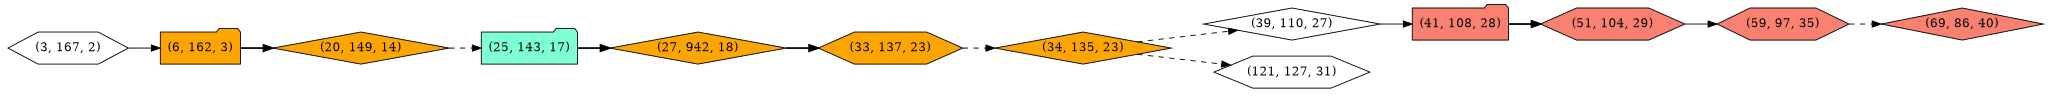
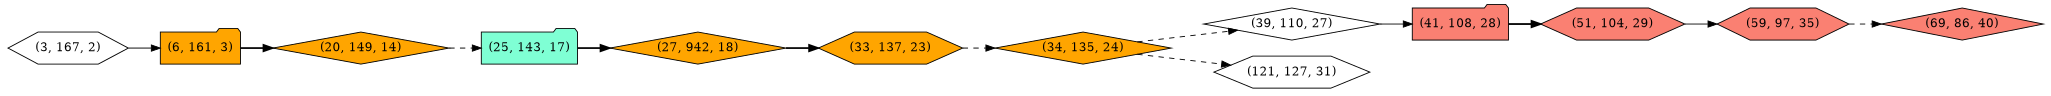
node "(6, 162, 3)": label "(6, 162, 3)" -> "(6, 161, 3)"
node "(34, 135, 23)": label "(34, 135, 23)" -> "(34, 135, 24)"
